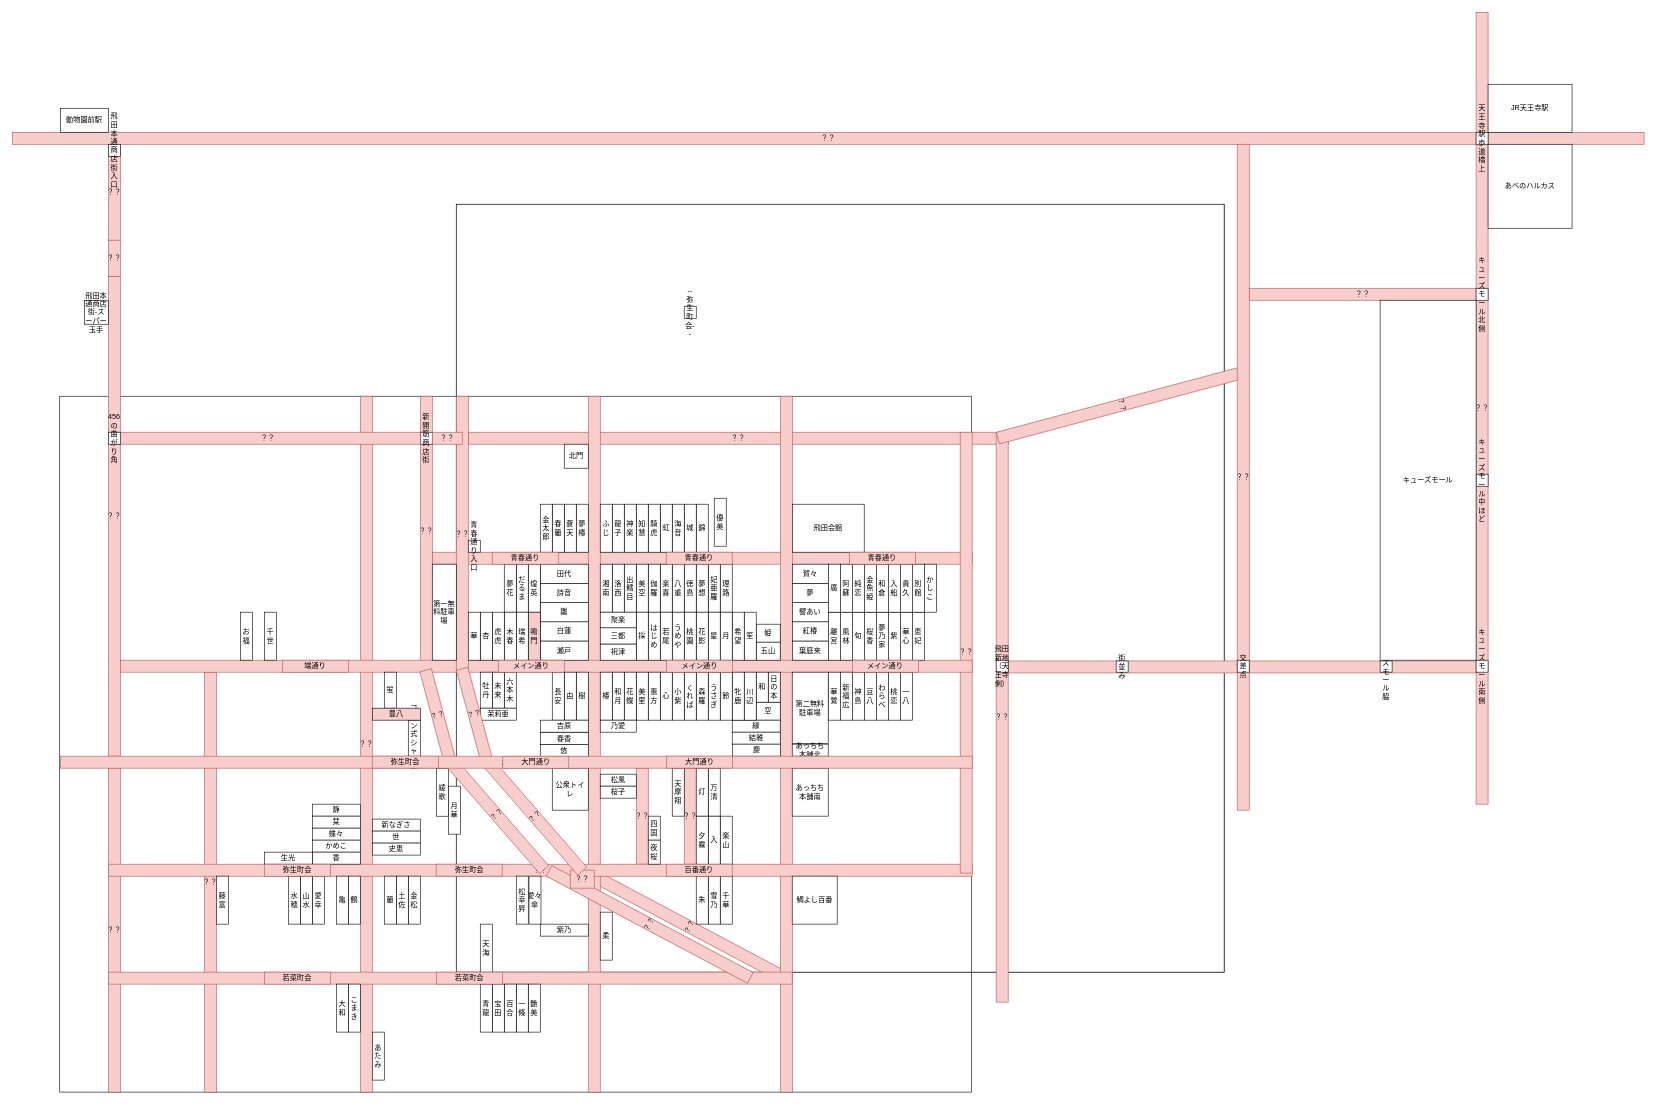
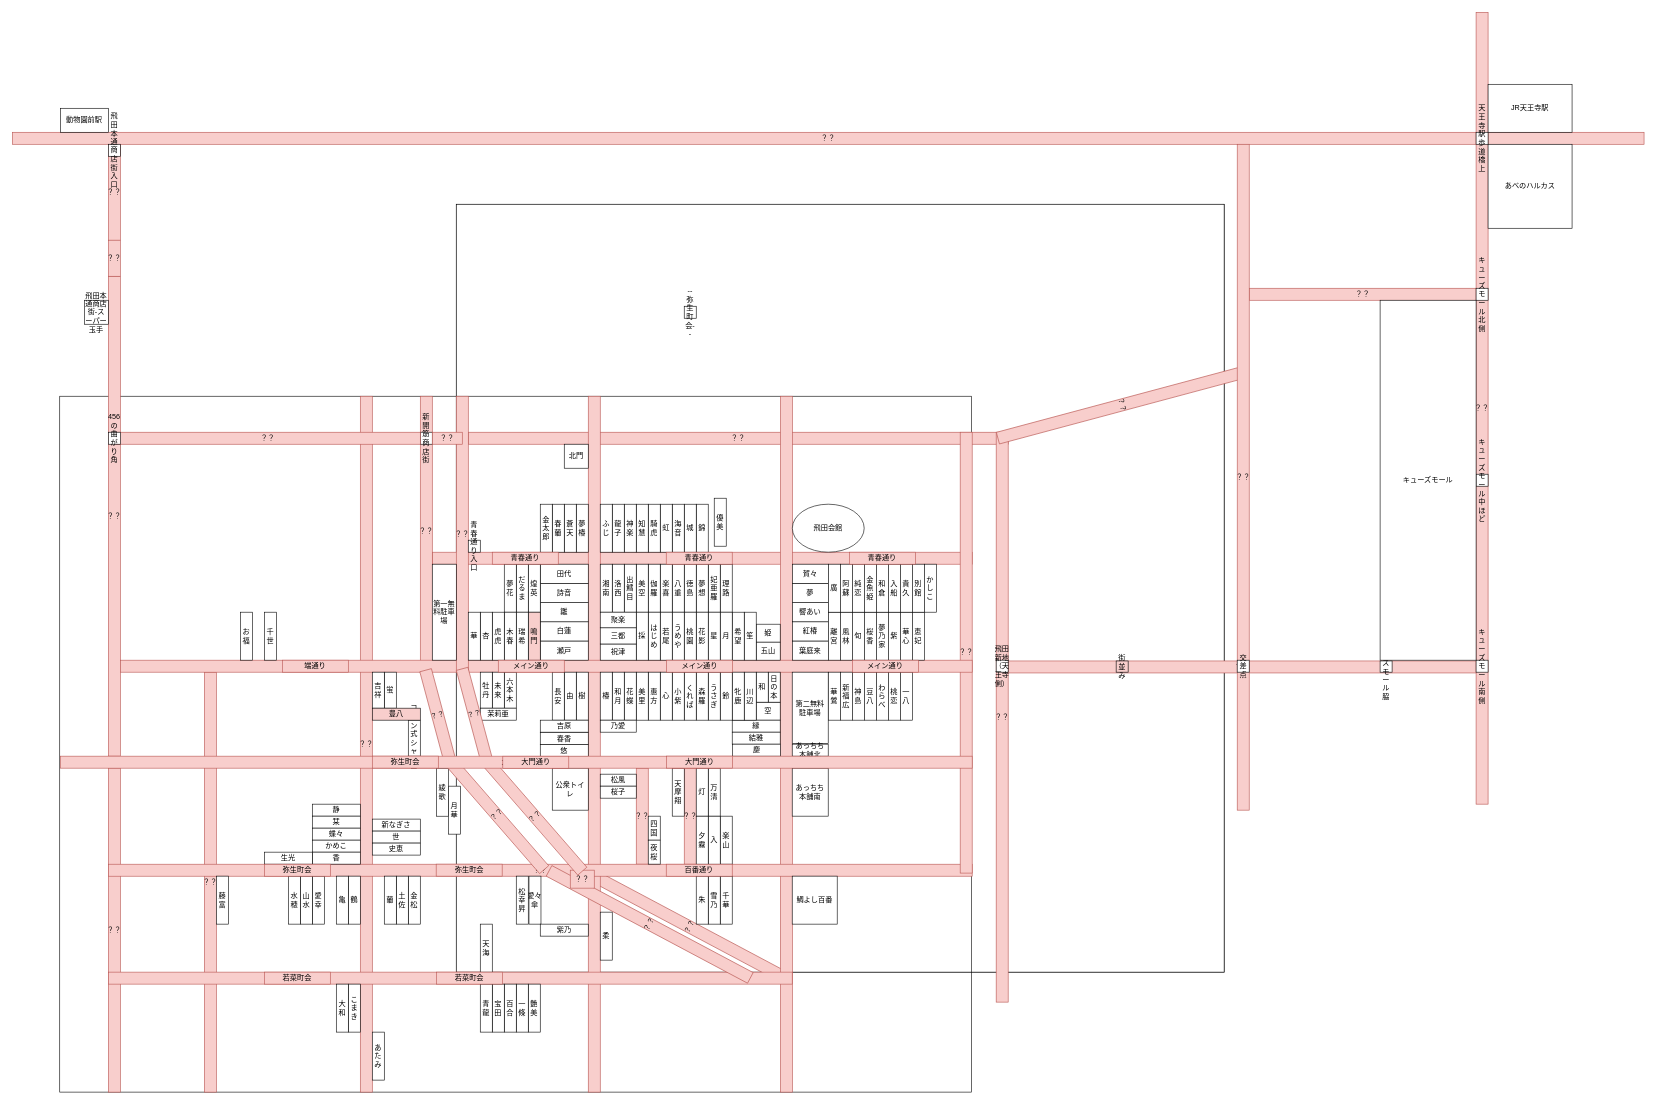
node "飛田会館": shape rectangle -> ellipse
node "街並み": fillcolor #ffffff -> #f8cecc
node "吉祥": added
